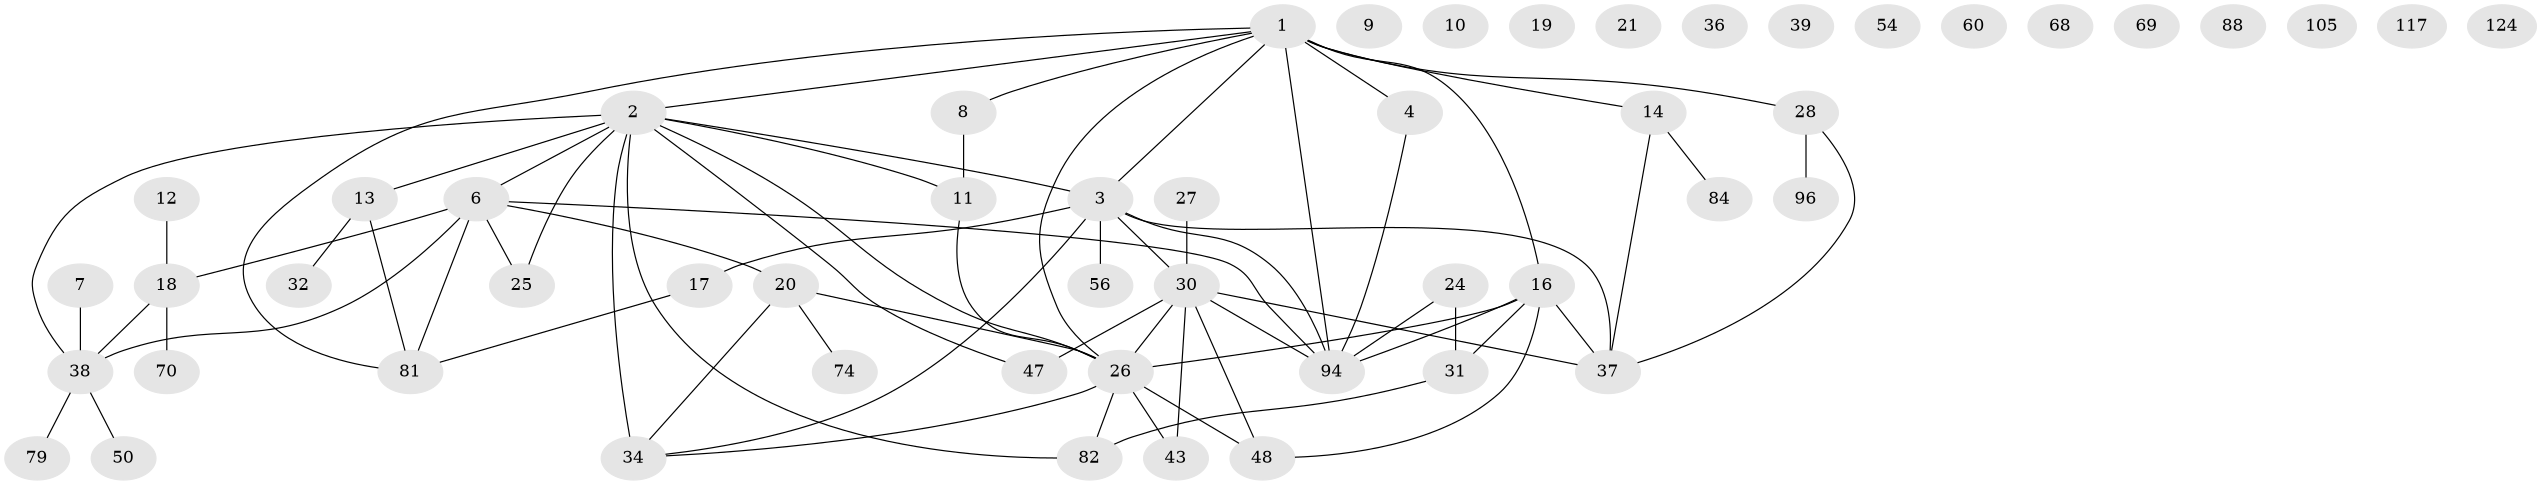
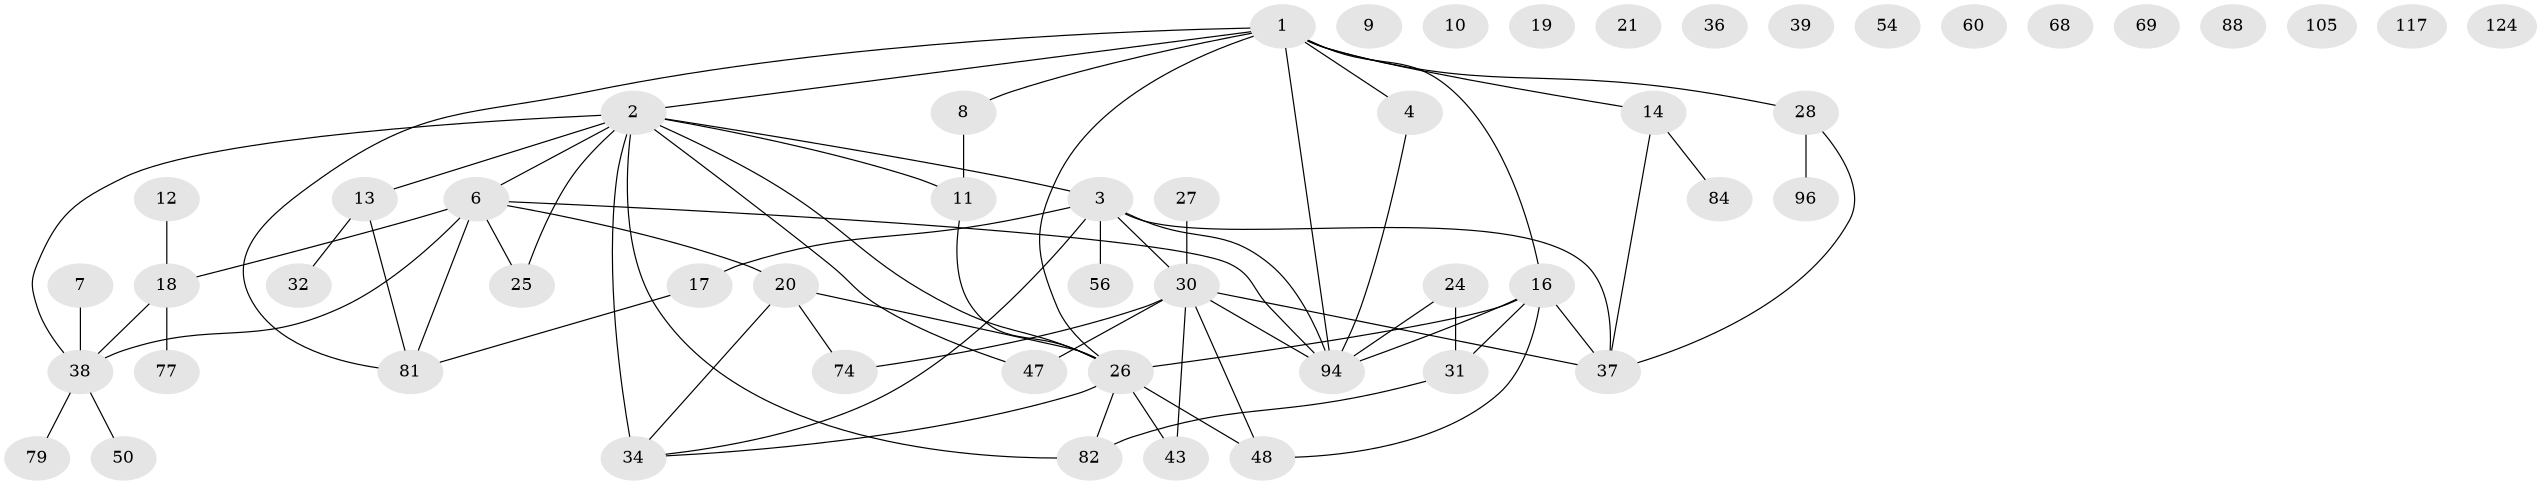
edge "1" -- "3": removed
edge "30" -- "26": now "30" -- "74"
node "70": label "70" -> "77"
